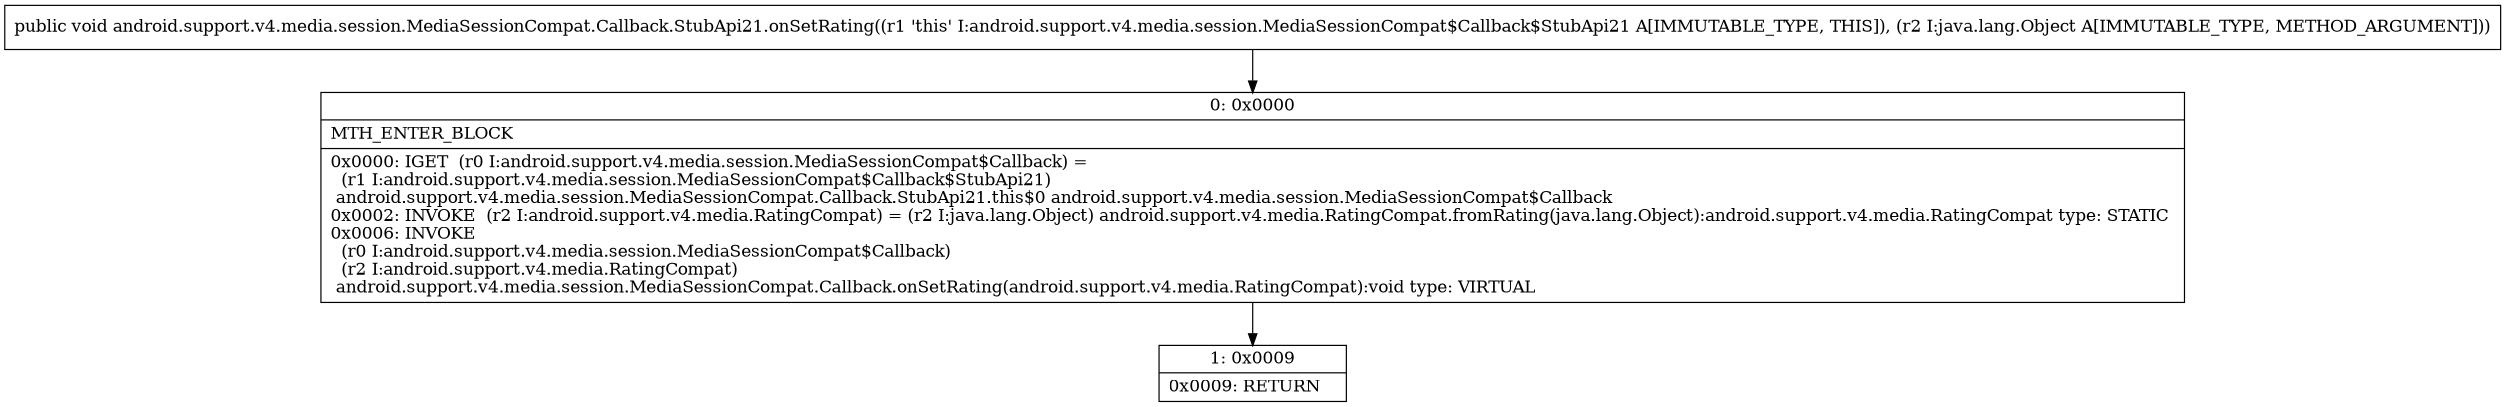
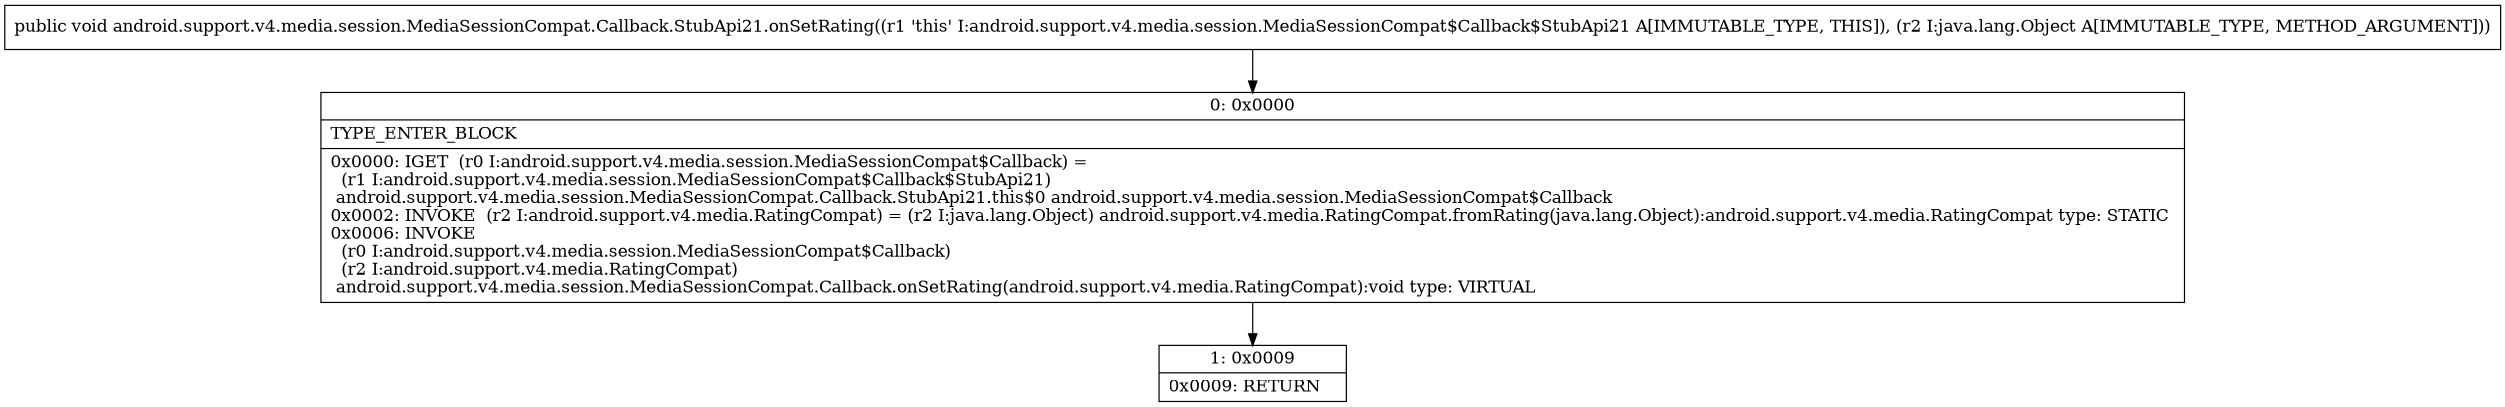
node "0: 0x0000": text "MTH_ENTER_BLOCK" -> "TYPE_ENTER_BLOCK"
